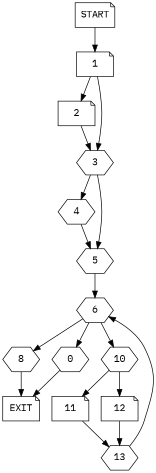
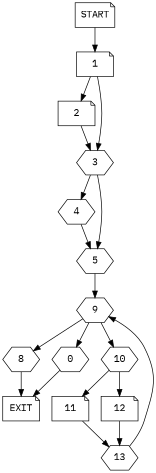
node "6": label "6" -> "9"
